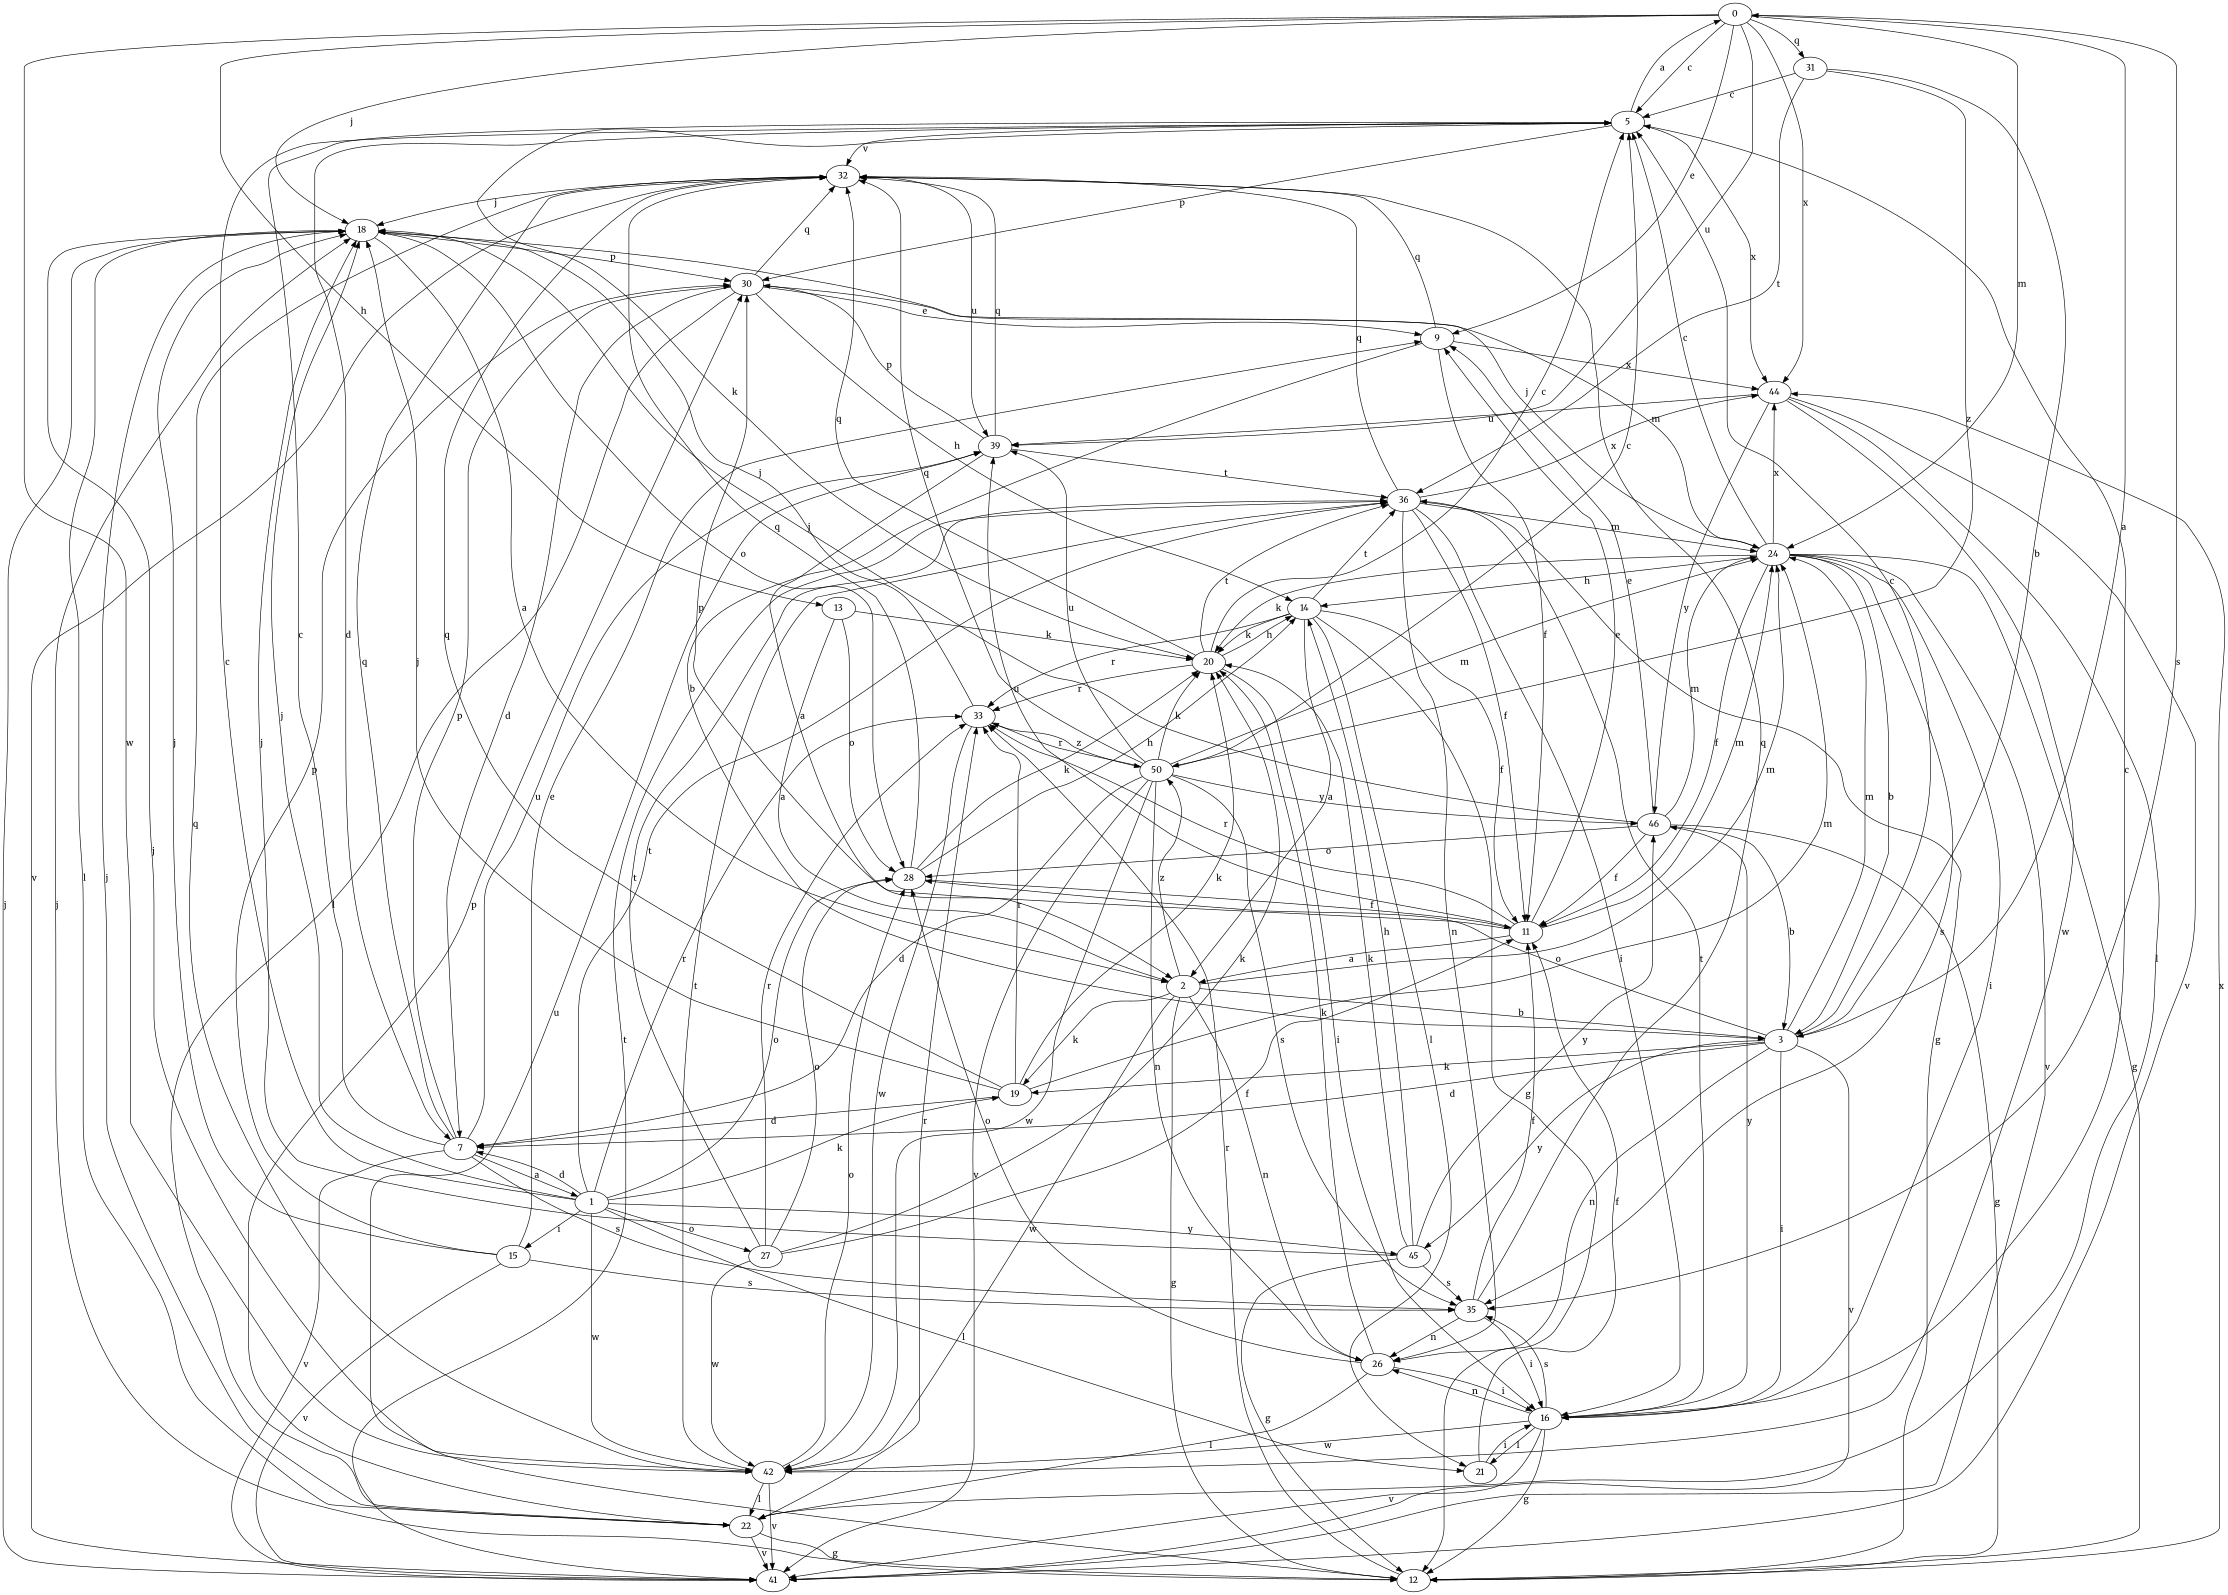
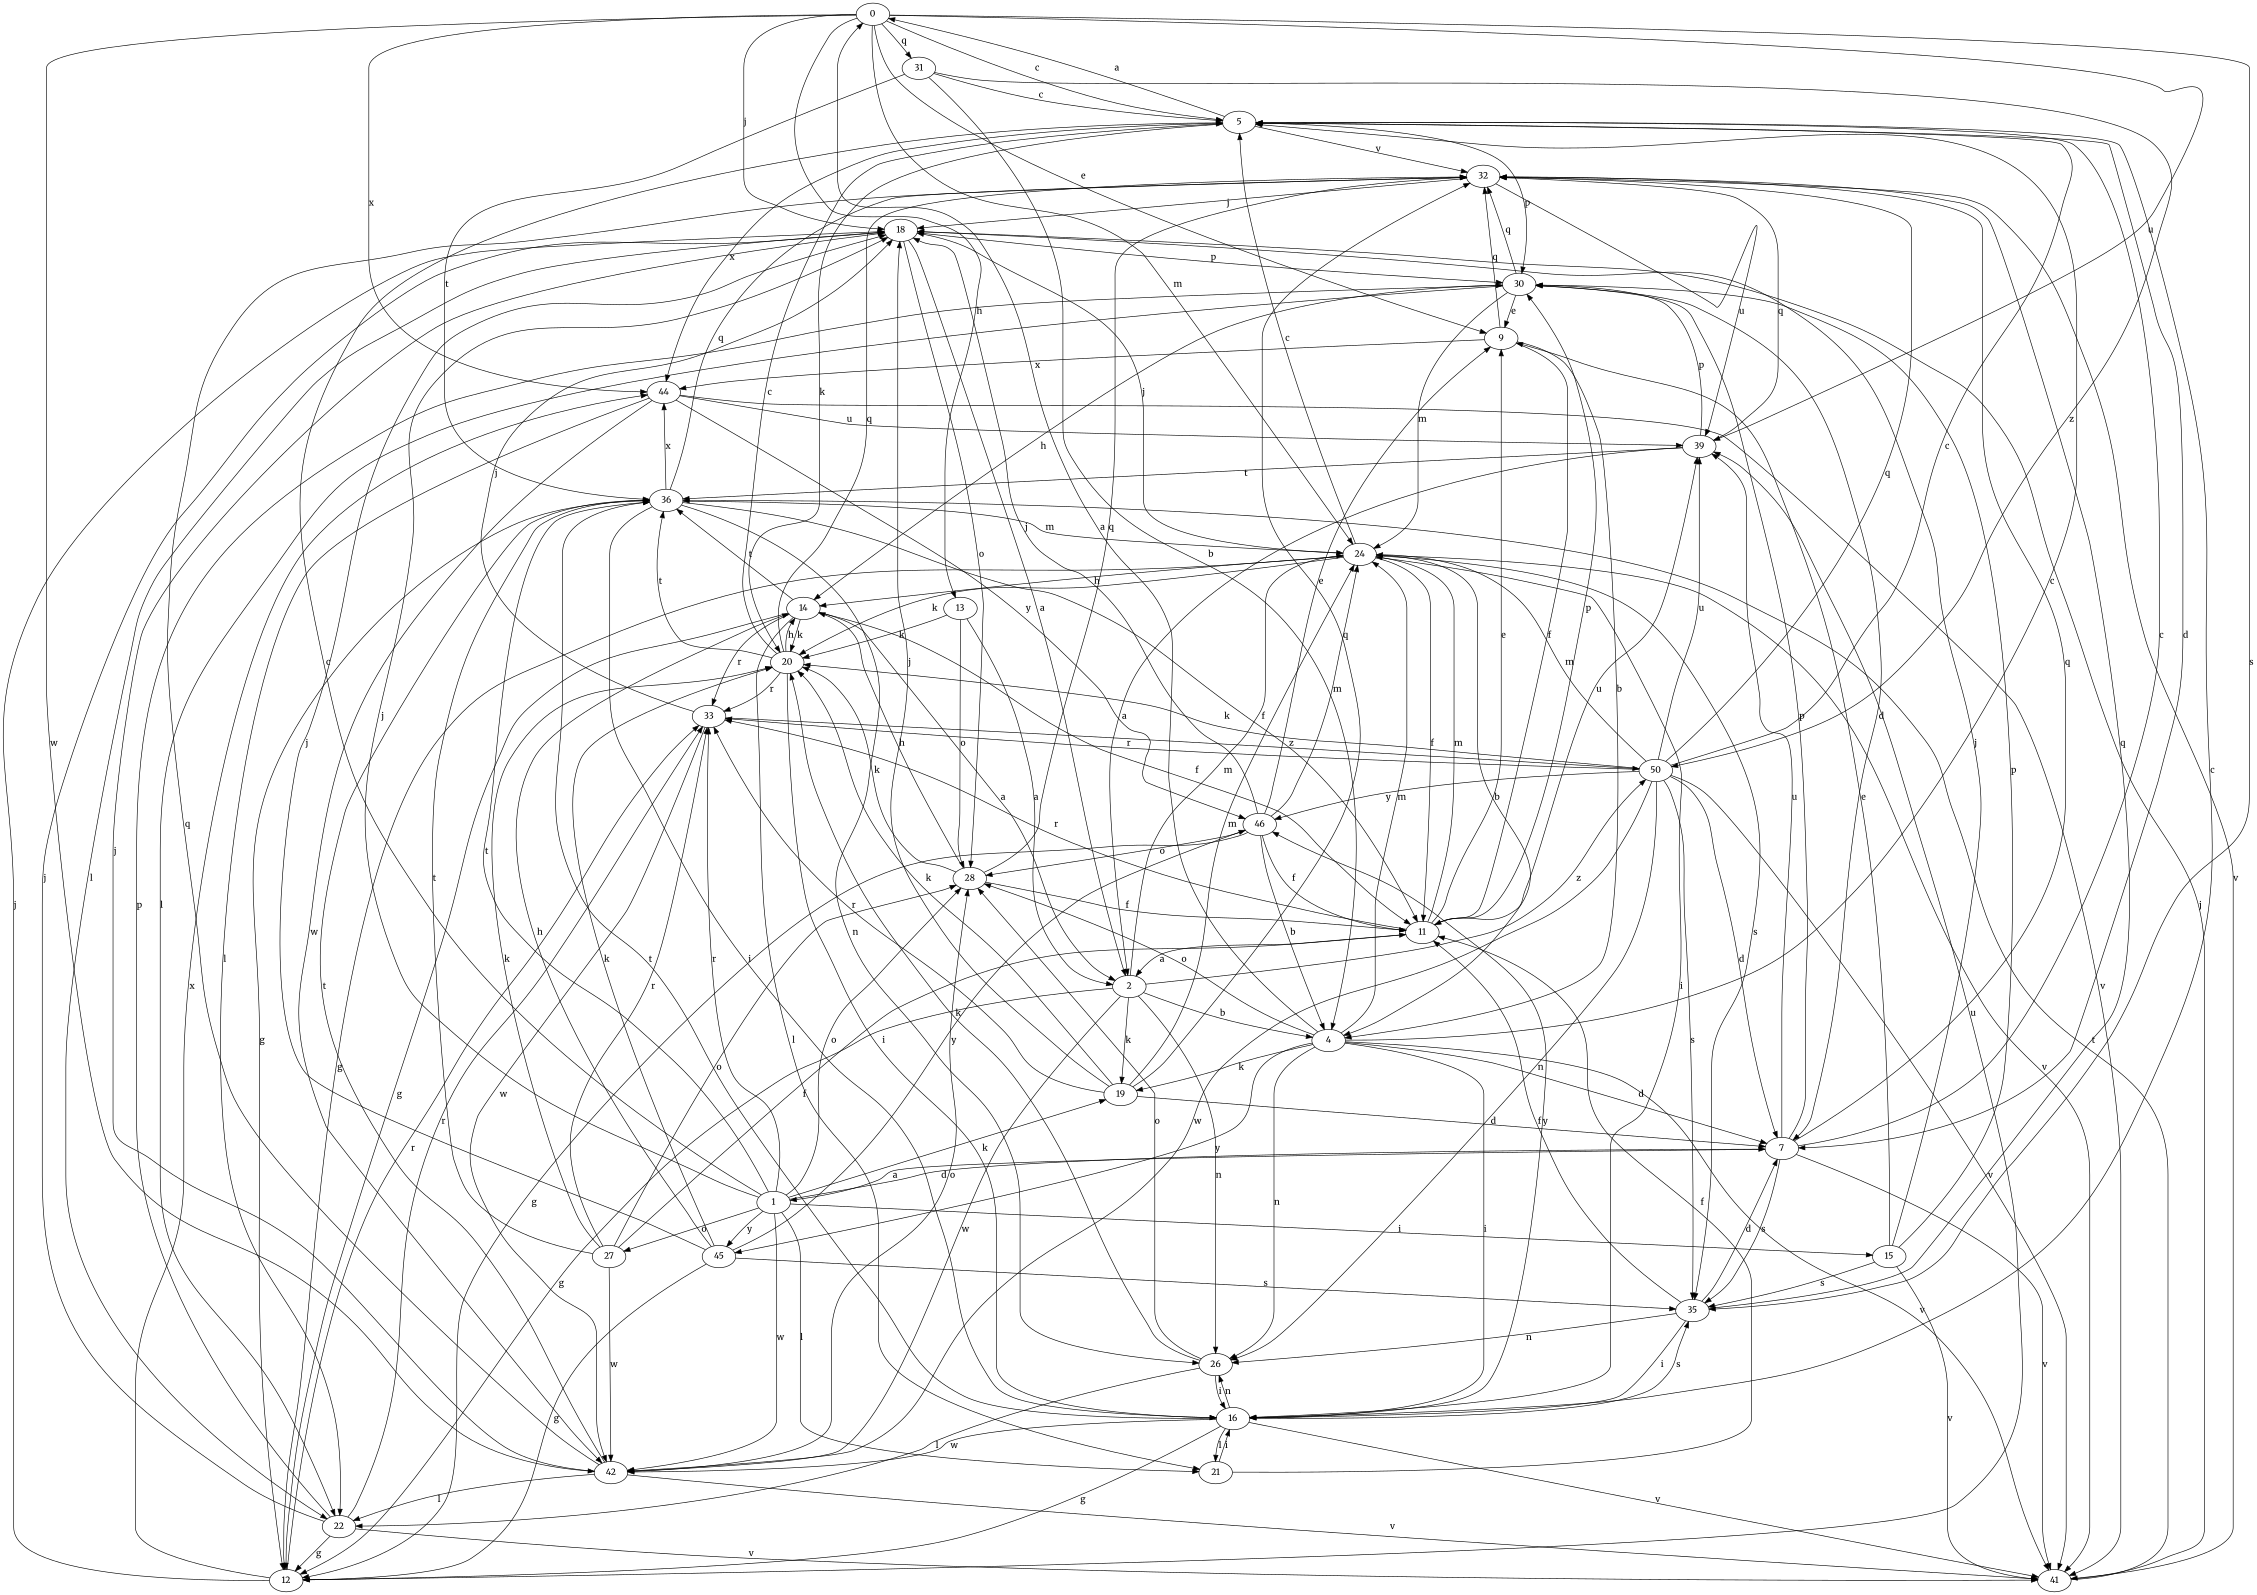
edge "24" -> "44": removed, label "x"
node "3": label "3" -> "4"
edge "35" -> "7": added, label "d"
